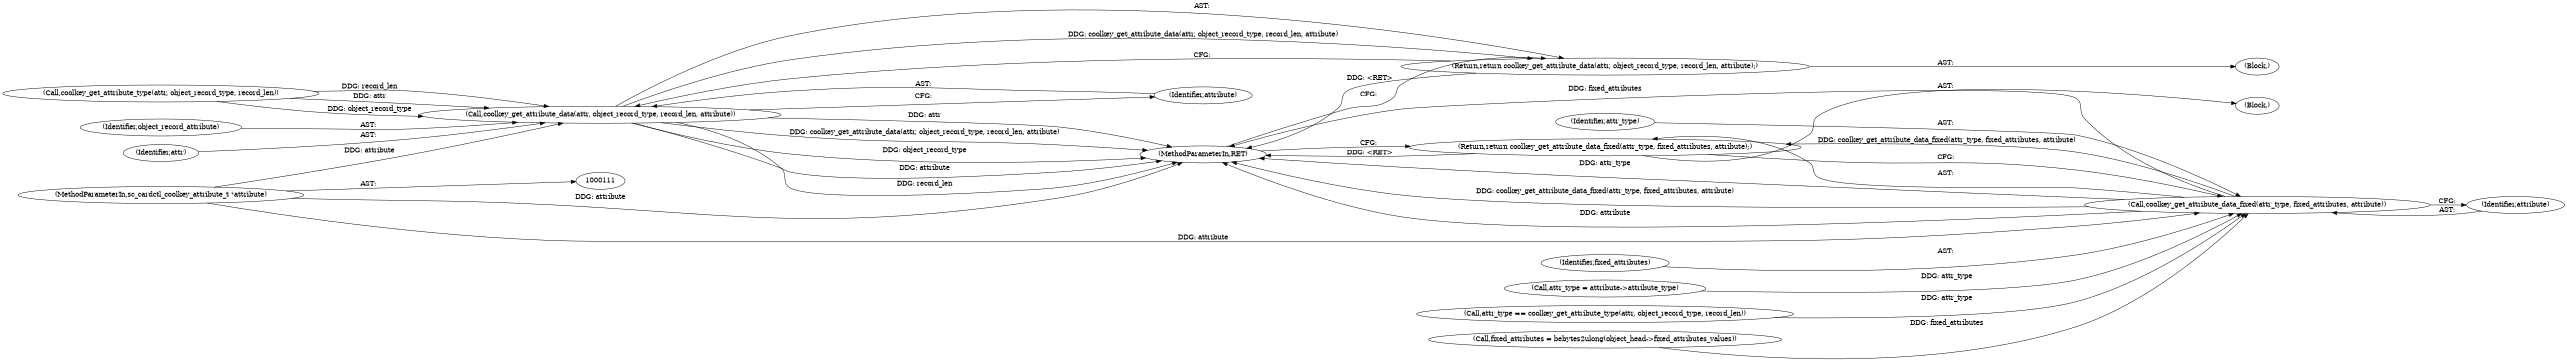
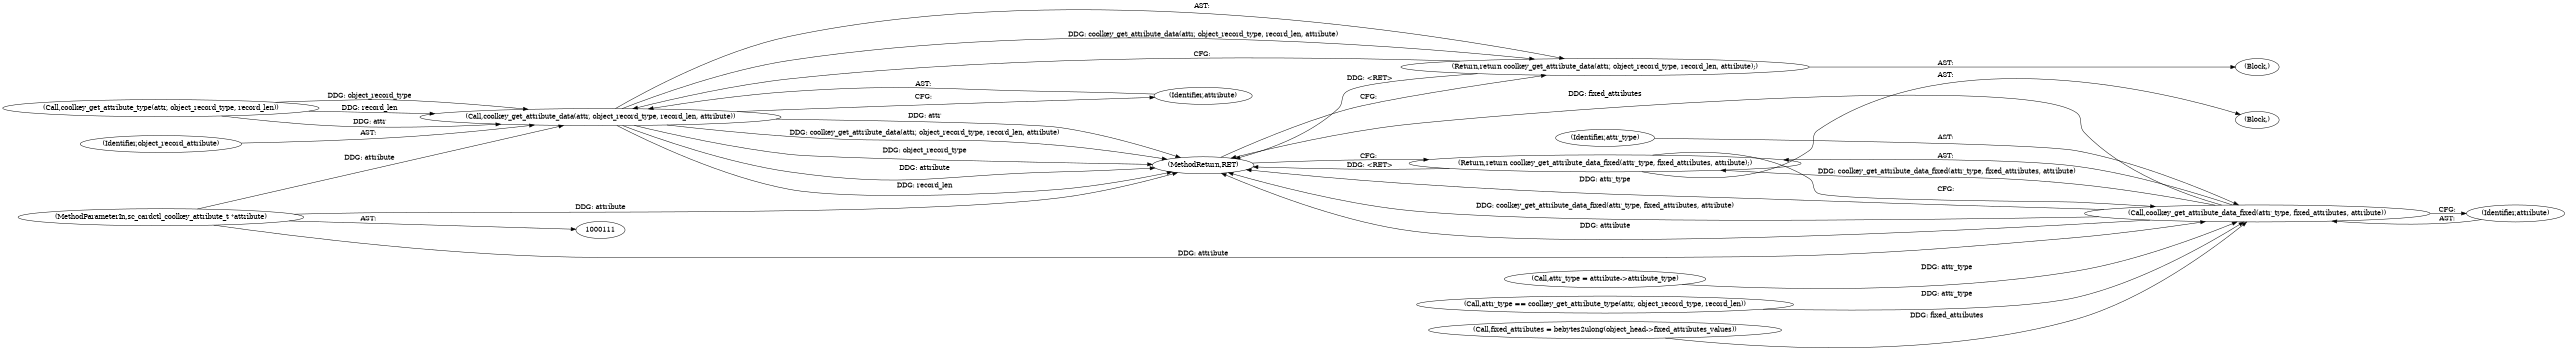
node "(Identifier,attr)": removed
node "(MethodParameterIn,RET)": label "(MethodParameterIn,RET)" -> "(MethodReturn,RET)"
node "(Identifier,fixed_attributes)": removed
